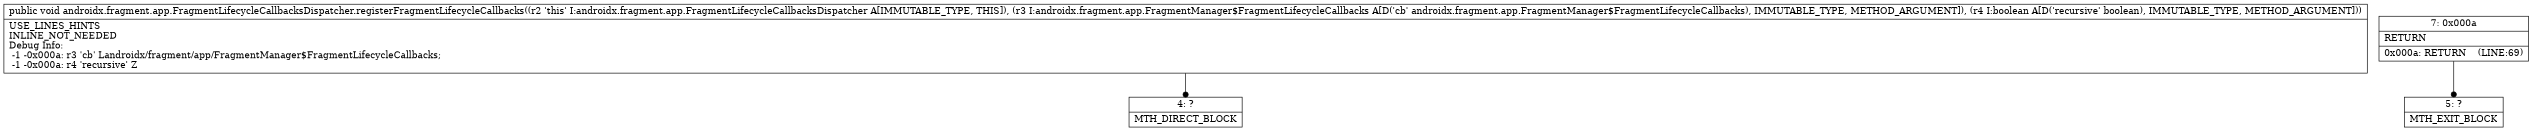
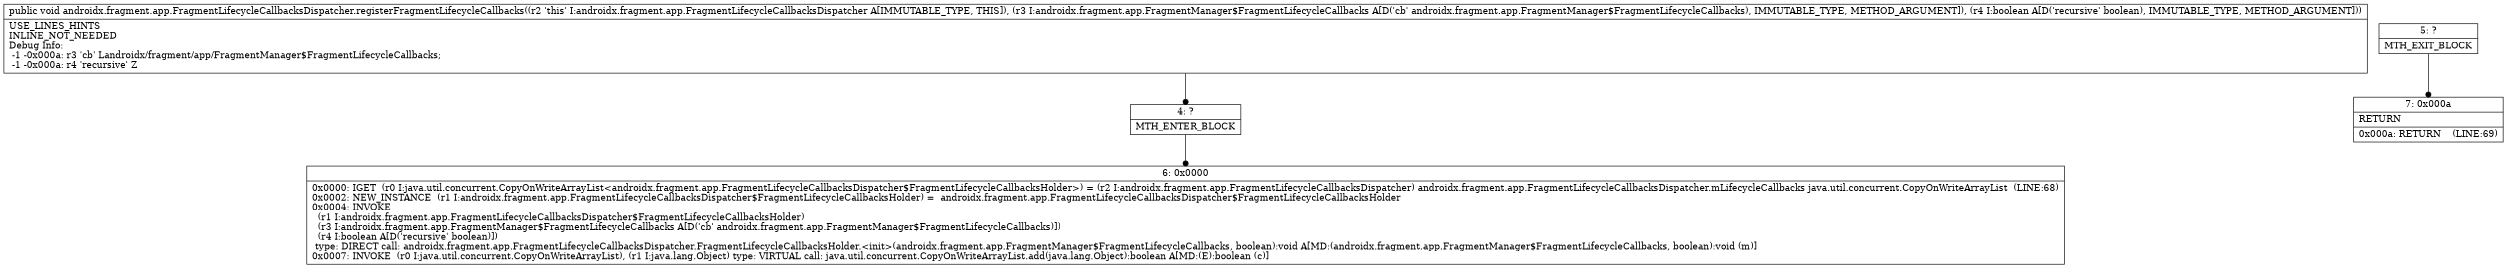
edge "7: 0x000a" -> "5: ?": reversed
node "4: ?": text "MTH_DIRECT_BLOCK" -> "MTH_ENTER_BLOCK"
node "6: 0x0000": added
